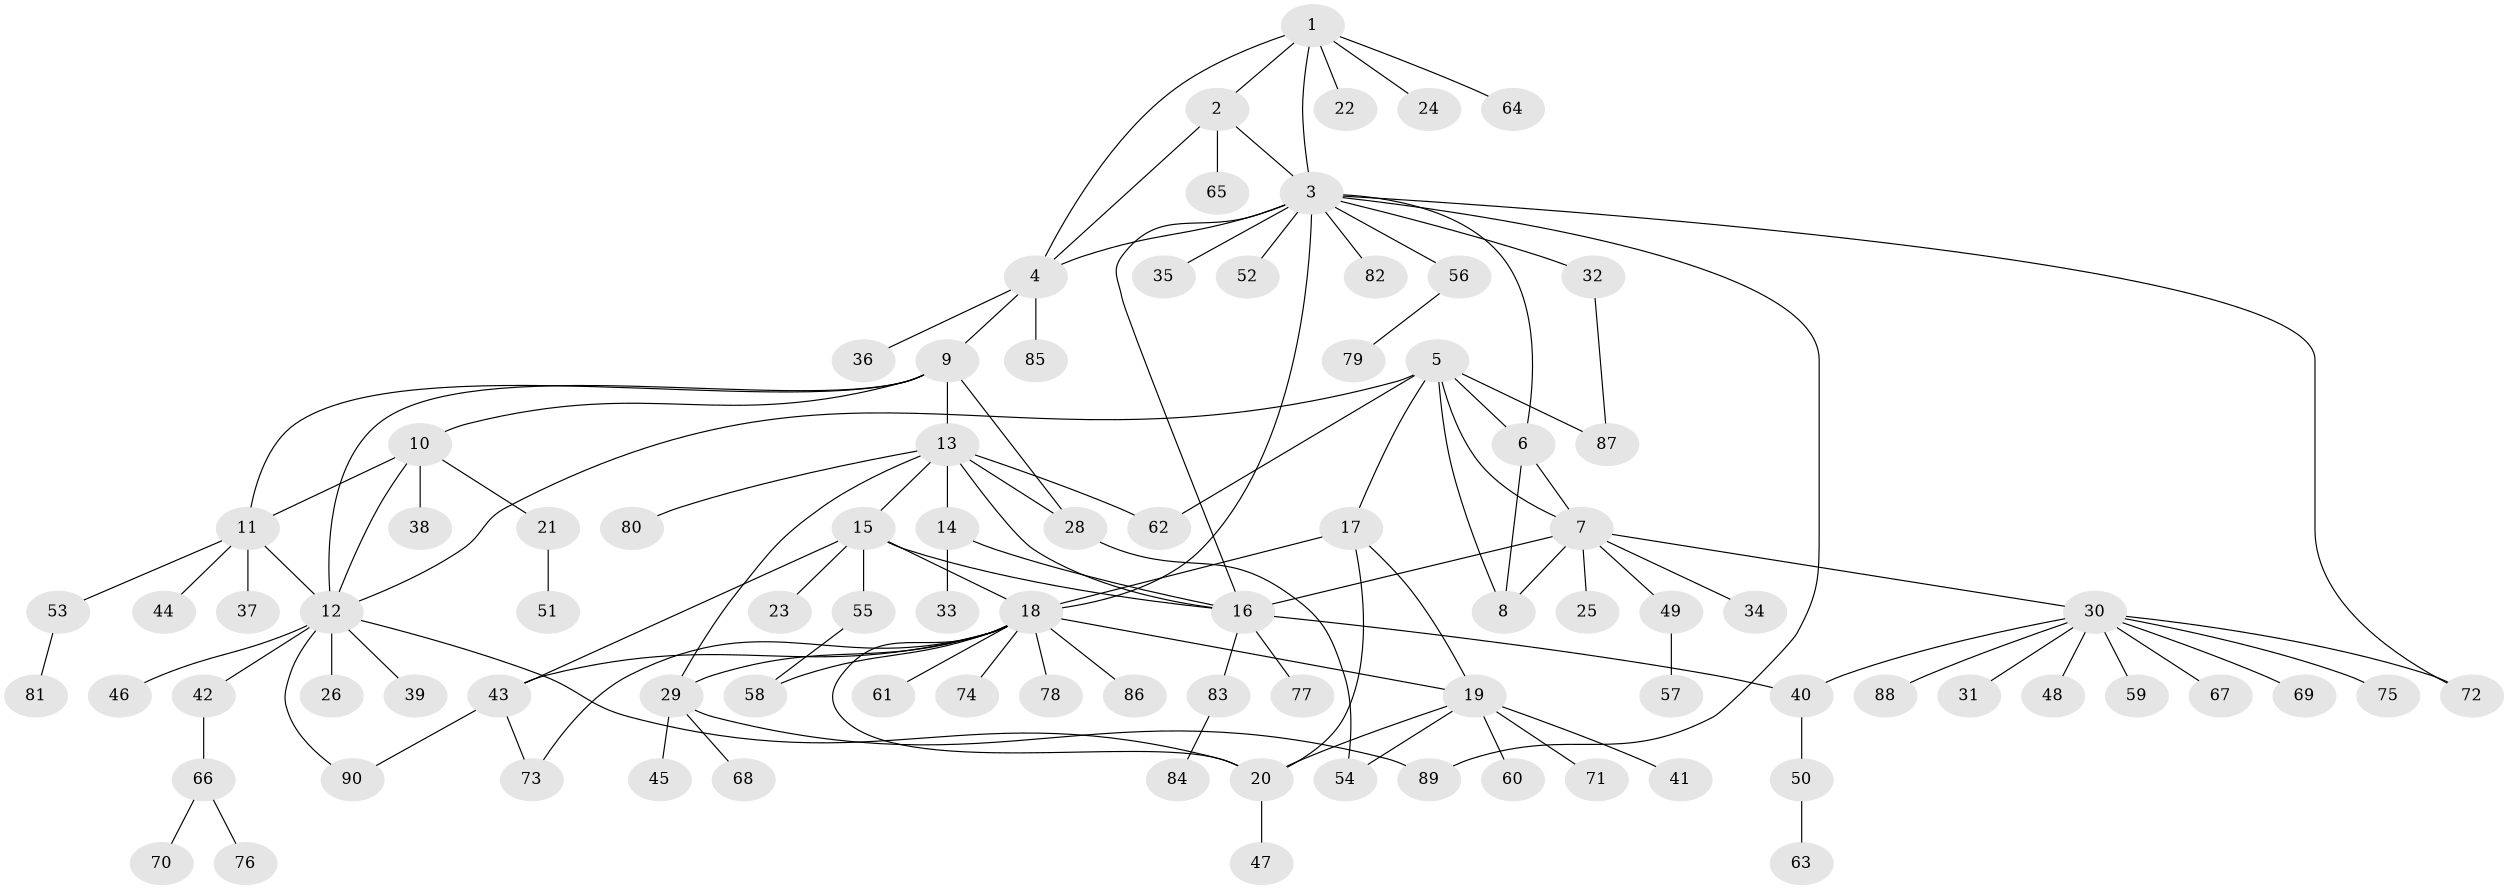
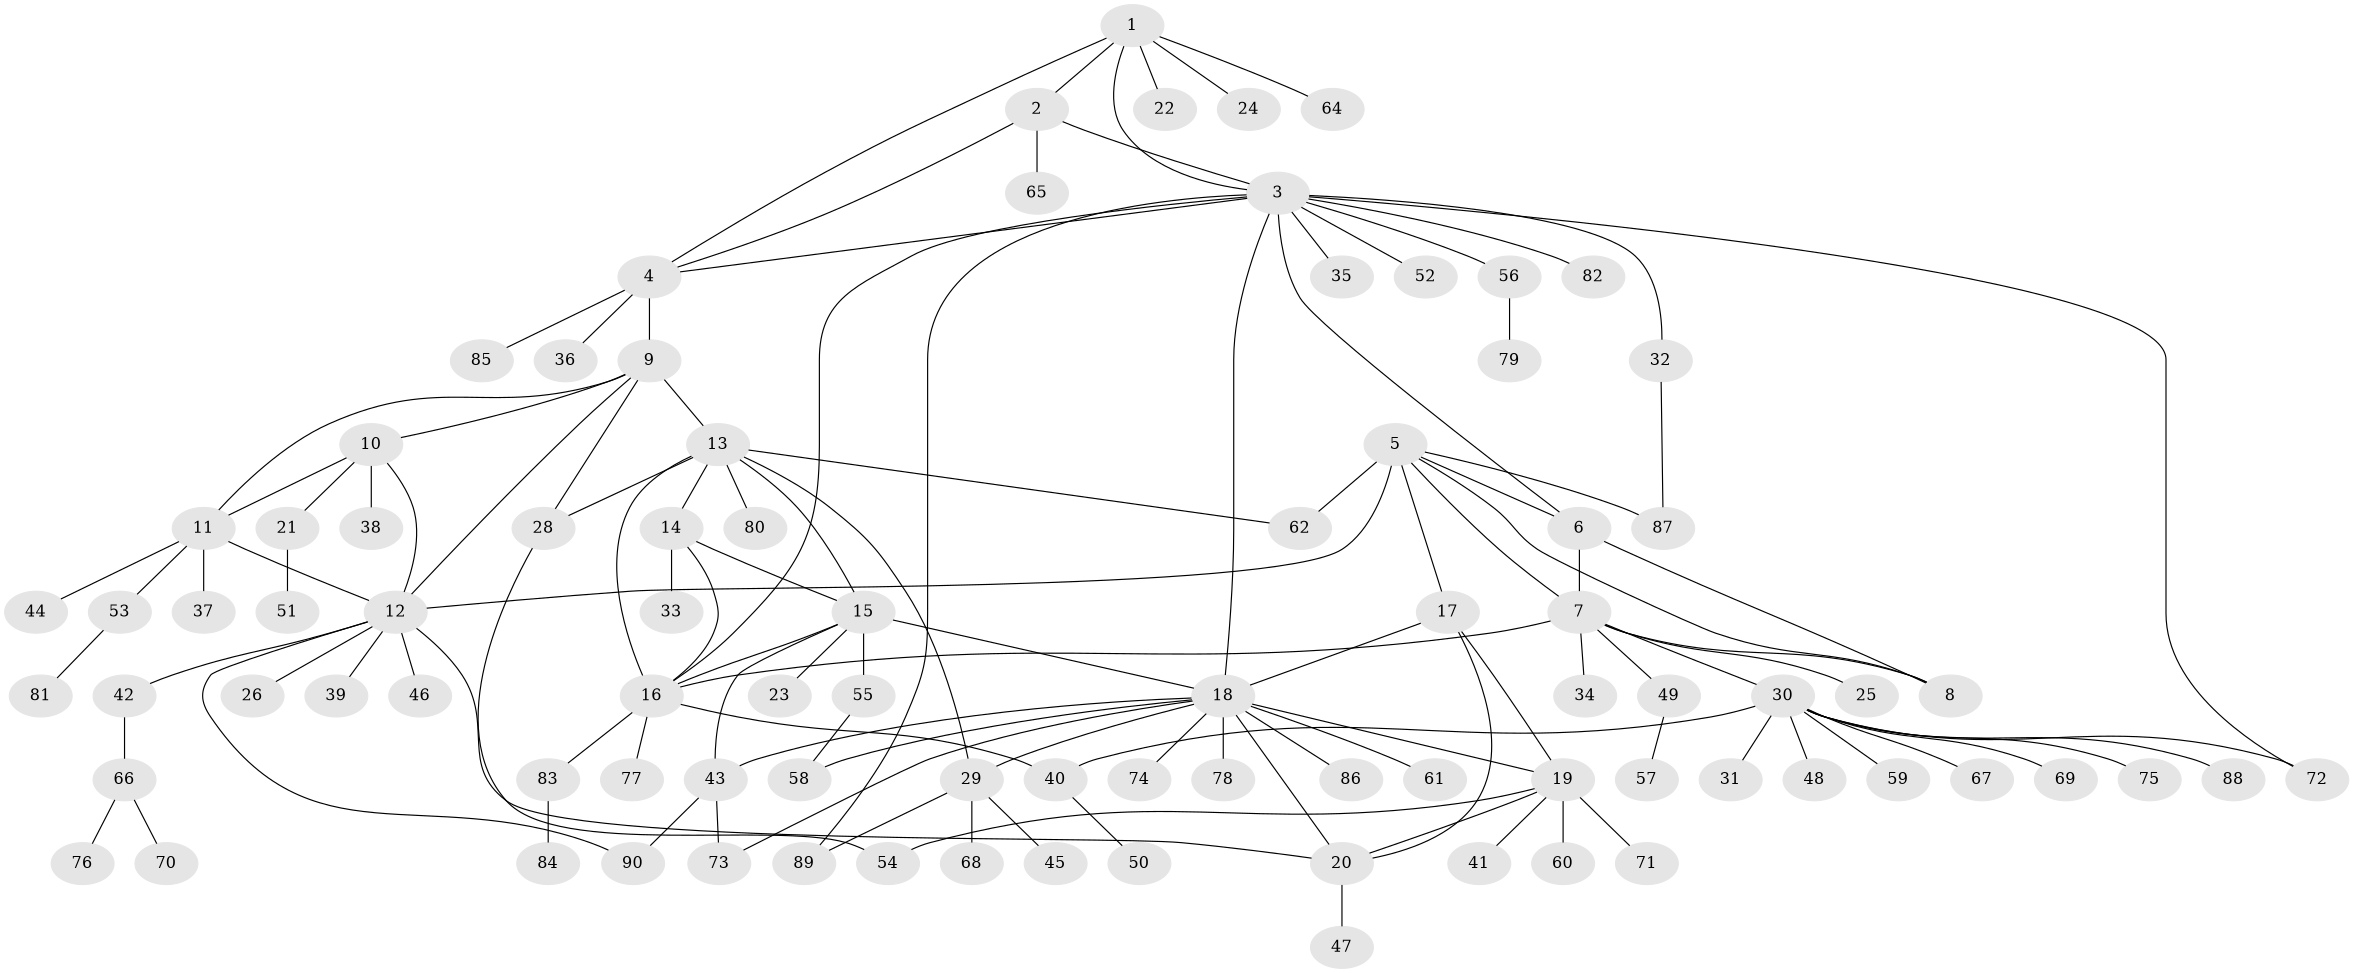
edge "14" -- "15": added
node "63": removed
